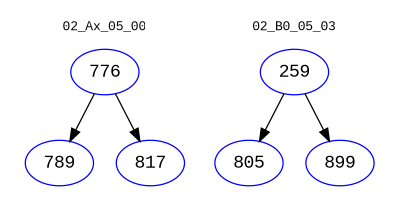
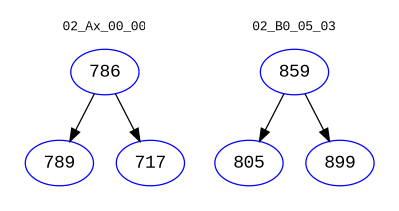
cluster "02_Ax_05_00": label "02_Ax_05_00" -> "02_Ax_00_00"
node "776": label "776" -> "786"
node "259": label "259" -> "859"
node "817": label "817" -> "717"
